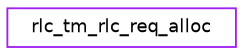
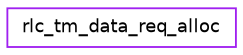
node "rlc_tm_rlc_req_alloc": label "rlc_tm_rlc_req_alloc" -> "rlc_tm_data_req_alloc"
